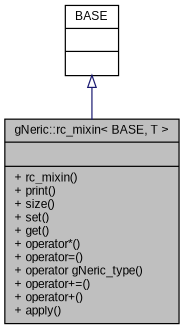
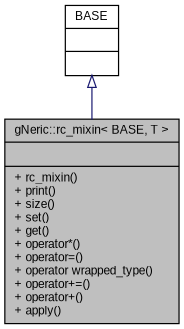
node "gNeric::rc_mixin< BASE, T >": text "+ operator gNeric_type()" -> "+ operator wrapped_type()"
